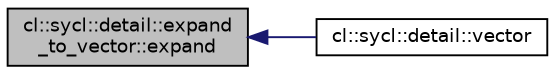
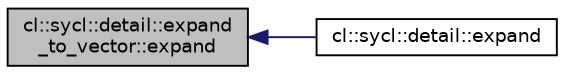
node "cl::sycl::detail::vector": label "cl::sycl::detail::vector" -> "cl::sycl::detail::expand"
